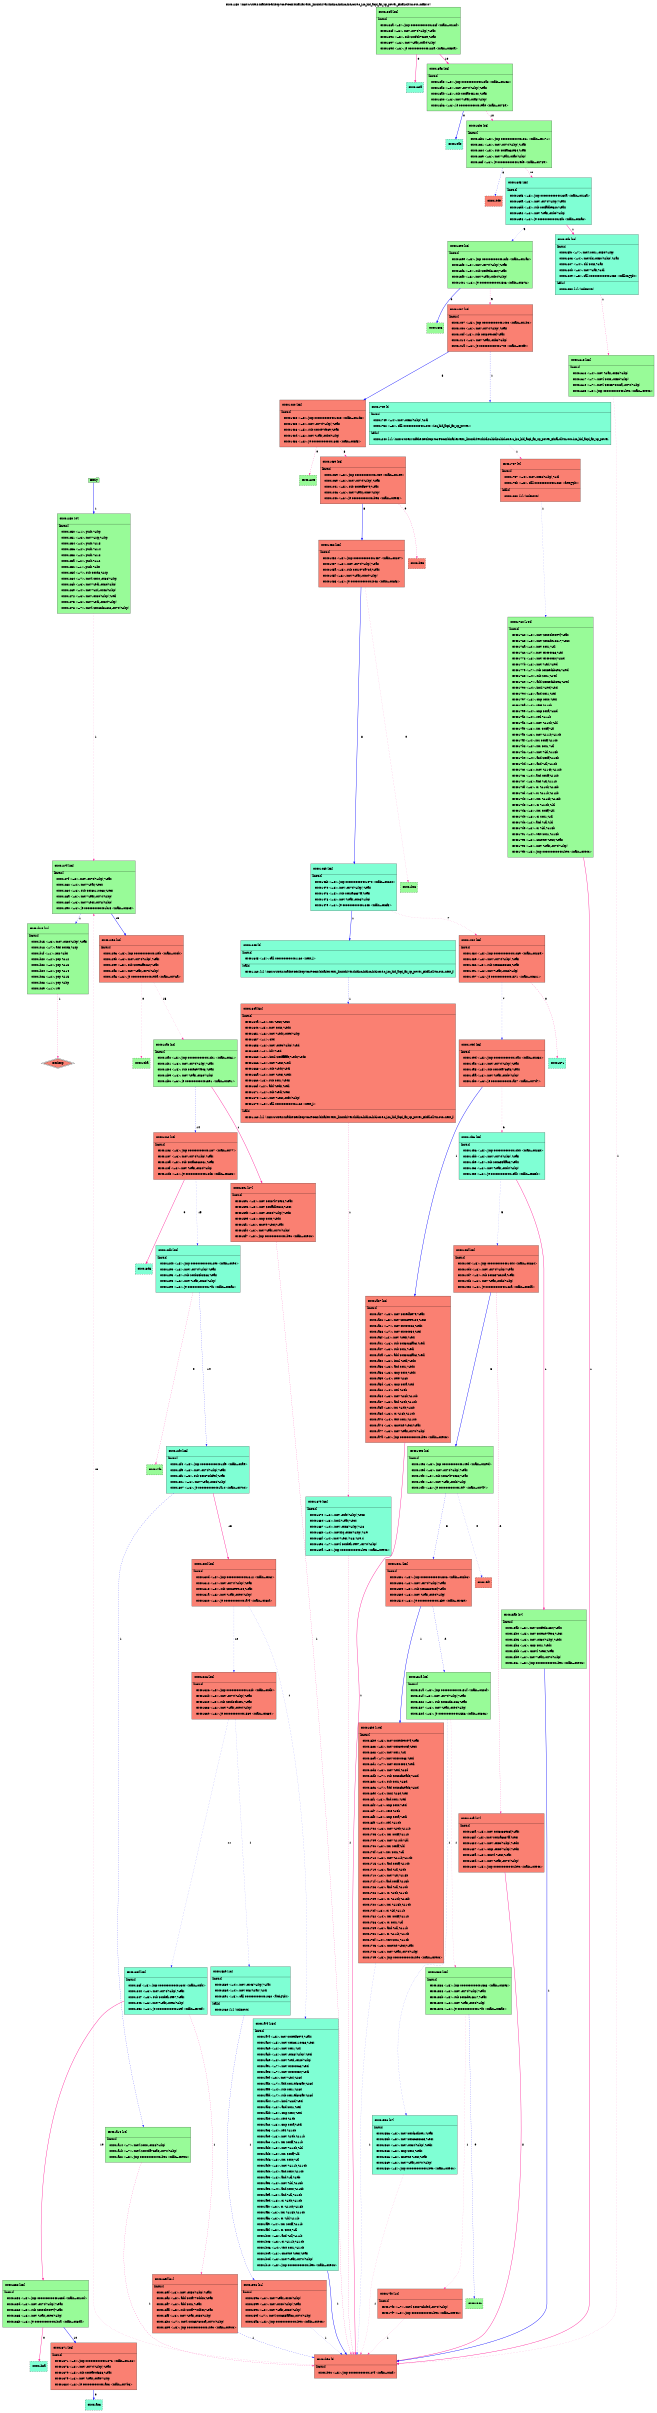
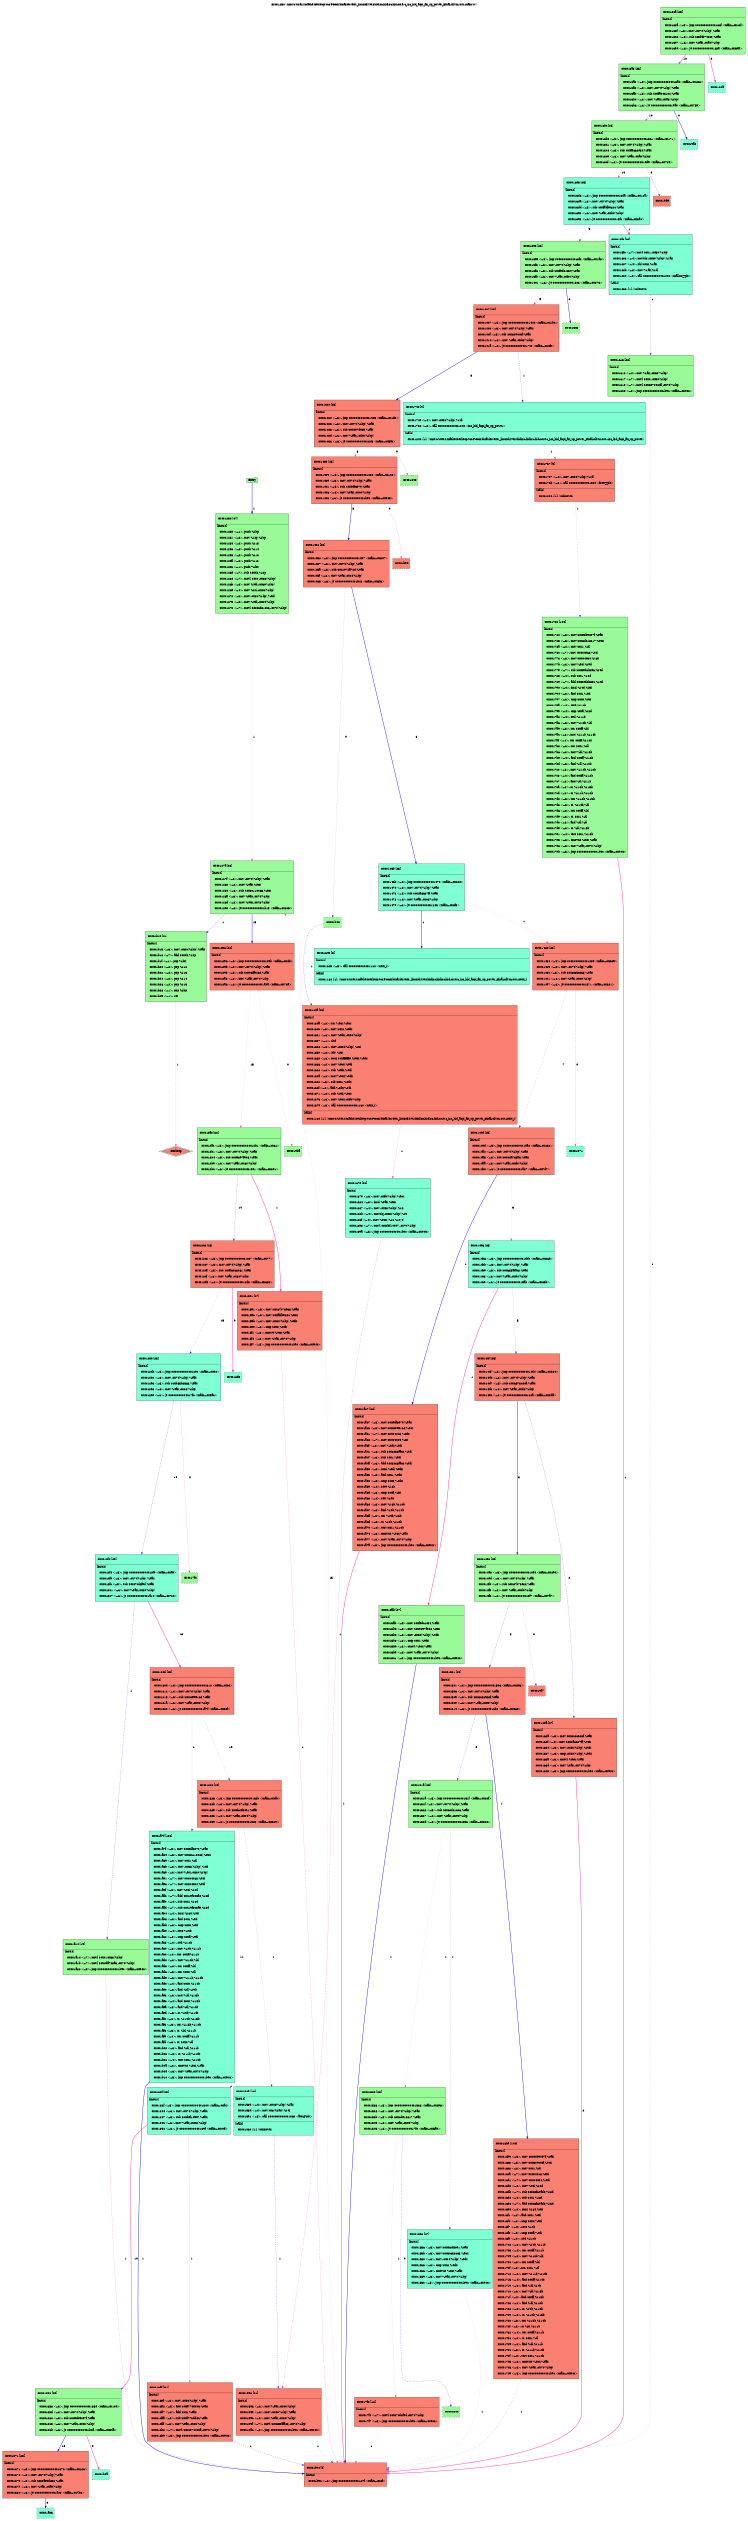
edge "0x4015fc [23]" -> "0x401613 [23]": color deeppink -> blue
edge "0x401452 [25]" -> "0x401b48": color deeppink -> blue
edge "0x401645 [5]" -> "0x40164a [52]": now "0x401b48" -> "0x40164a [52]"
edge "0x4014cf [25]" -> "0x40162a [27]": color deeppink -> blue
edge "0x40167e [33]" -> "0x401b9c [5]": now "0x40167e [33]" -> "0x401596 [21]"
